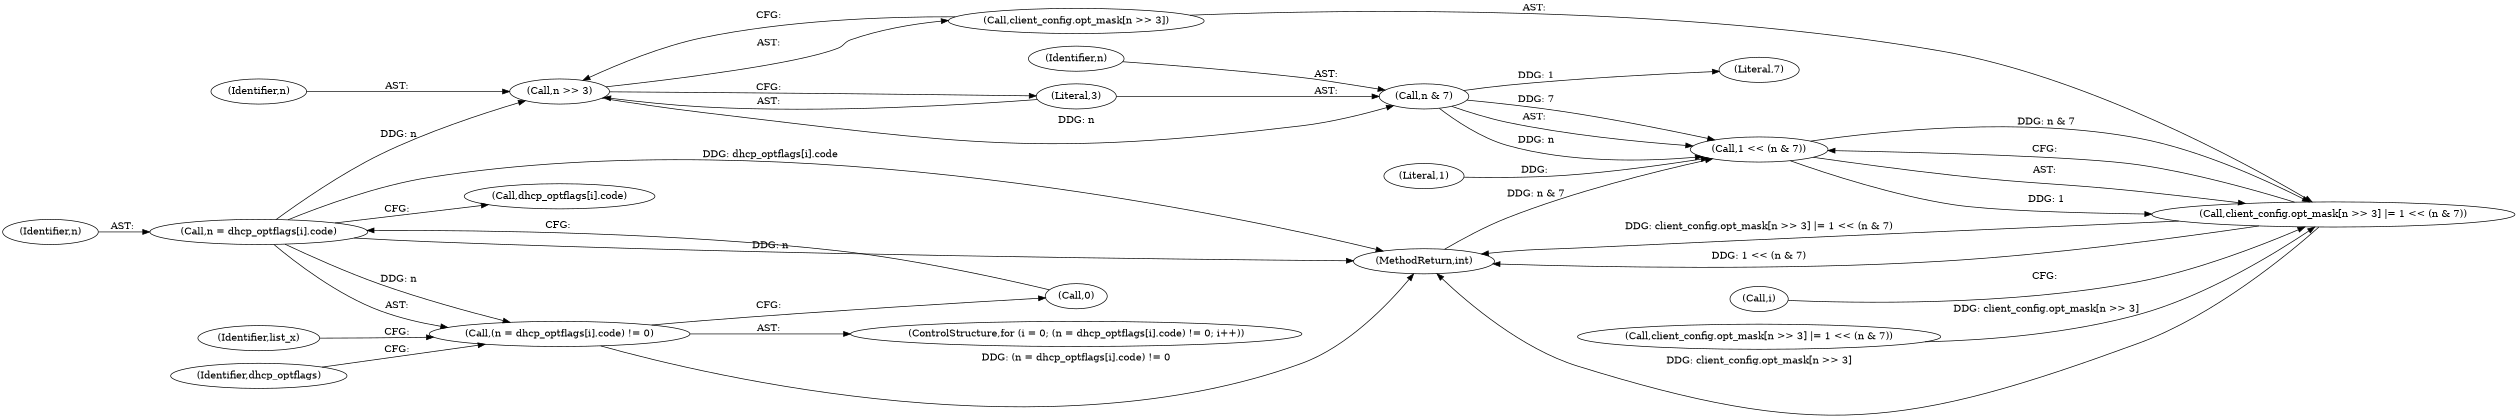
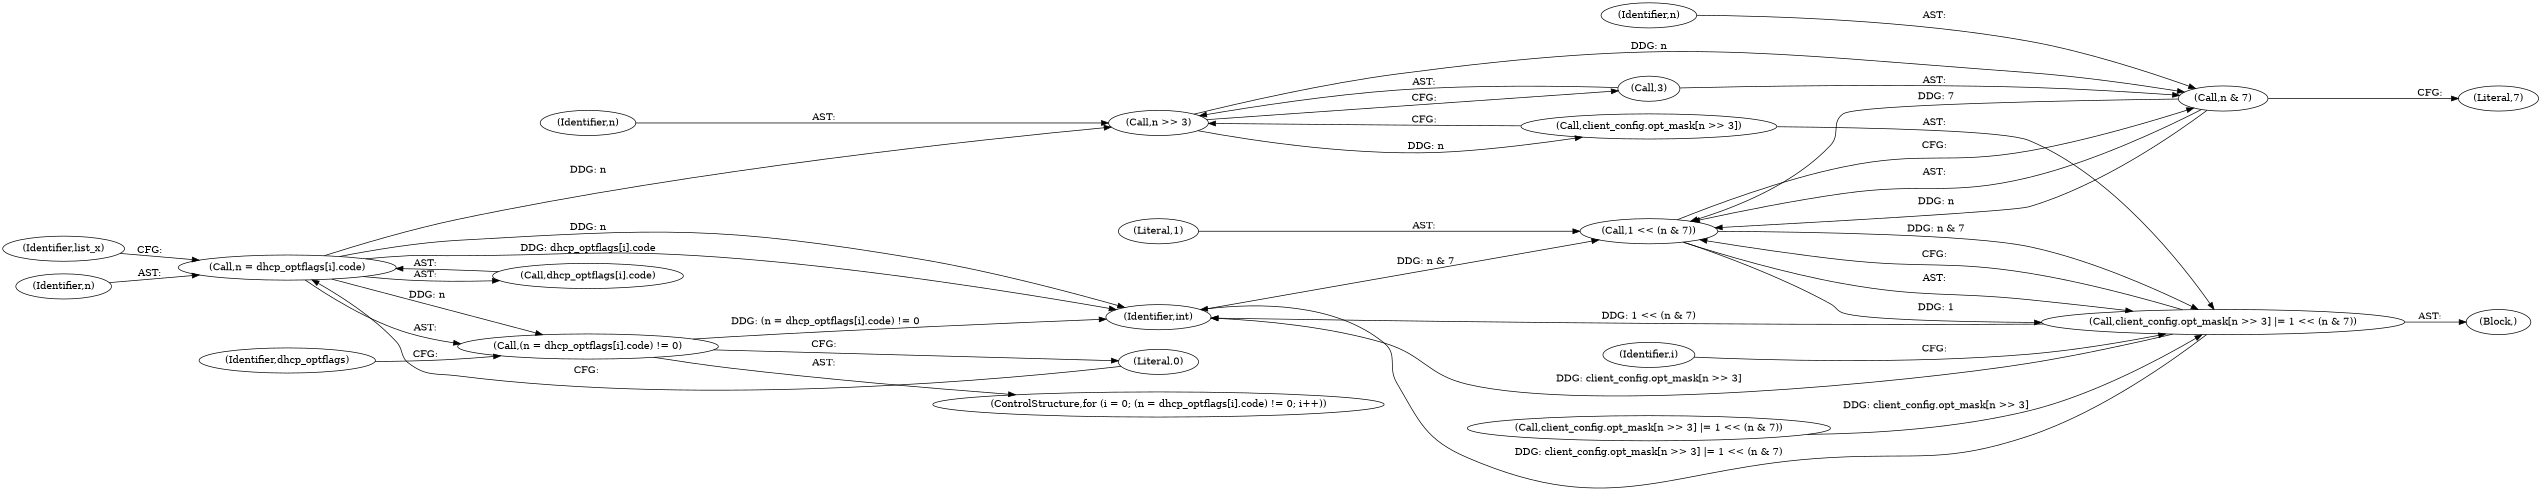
edge "(Call,n >> 3)" -> "(Call,client_config.opt_mask[n >> 3])": label "AST: " -> "DDG: n"
edge "(Call,n & 7)" -> "(Literal,7)": label "DDG: 1" -> "CFG: "
node "(Literal,3)": label "(Literal,3)" -> "(Call,3)"
edge "(Call,1 << (n & 7))" -> "(Call,n & 7)": added, label "CFG:"
edge "(Literal,1)" -> "(Call,1 << (n & 7))": label "DDG: " -> "AST: "
edge "(Call,n = dhcp_optflags[i].code)" -> "(Call,dhcp_optflags[i].code)": label "CFG: " -> "AST: "
node "(MethodReturn,int)": label "(MethodReturn,int)" -> "(Identifier,int)"
edge "(Call,dhcp_optflags[i].code)" -> "(Call,n = dhcp_optflags[i].code)": added, label "AST:"
node "(Call,0)": label "(Call,0)" -> "(Literal,0)"
node "(Call,i)": label "(Call,i)" -> "(Identifier,i)"
node "(Block,)": added
edge "(Identifier,list_x)" -> "(Call,(n = dhcp_optflags[i].code) != 0)": now "(Identifier,list_x)" -> "(Call,n = dhcp_optflags[i].code)"
